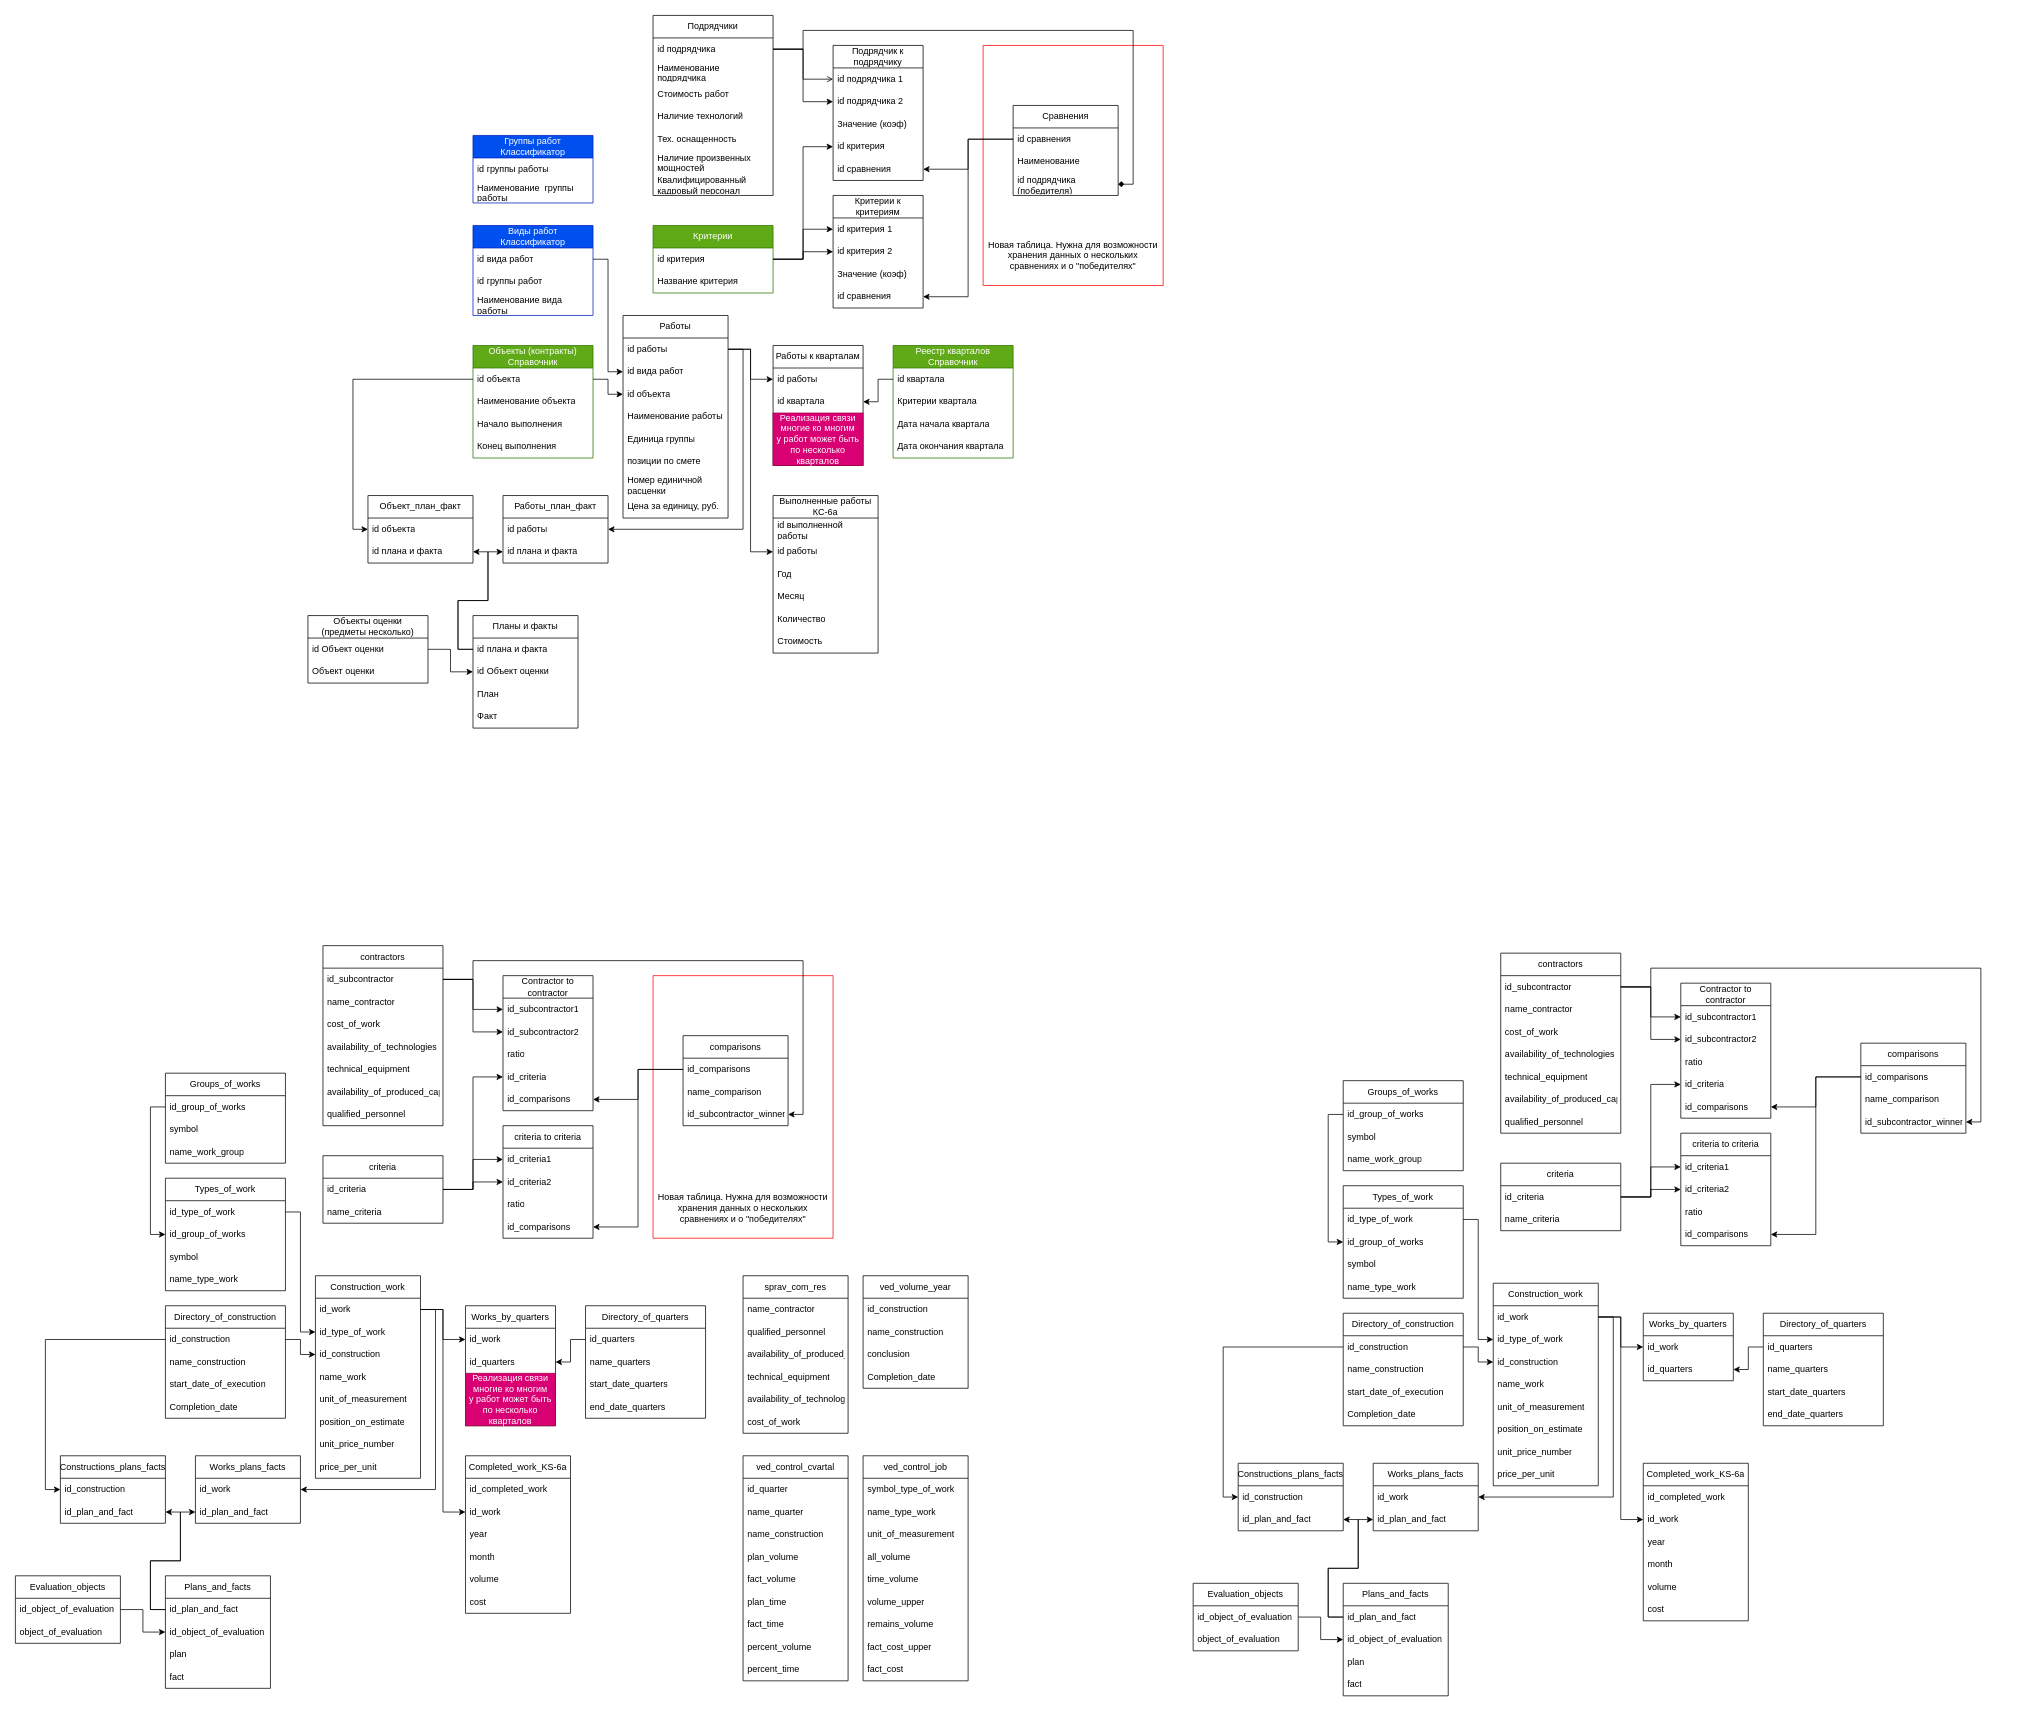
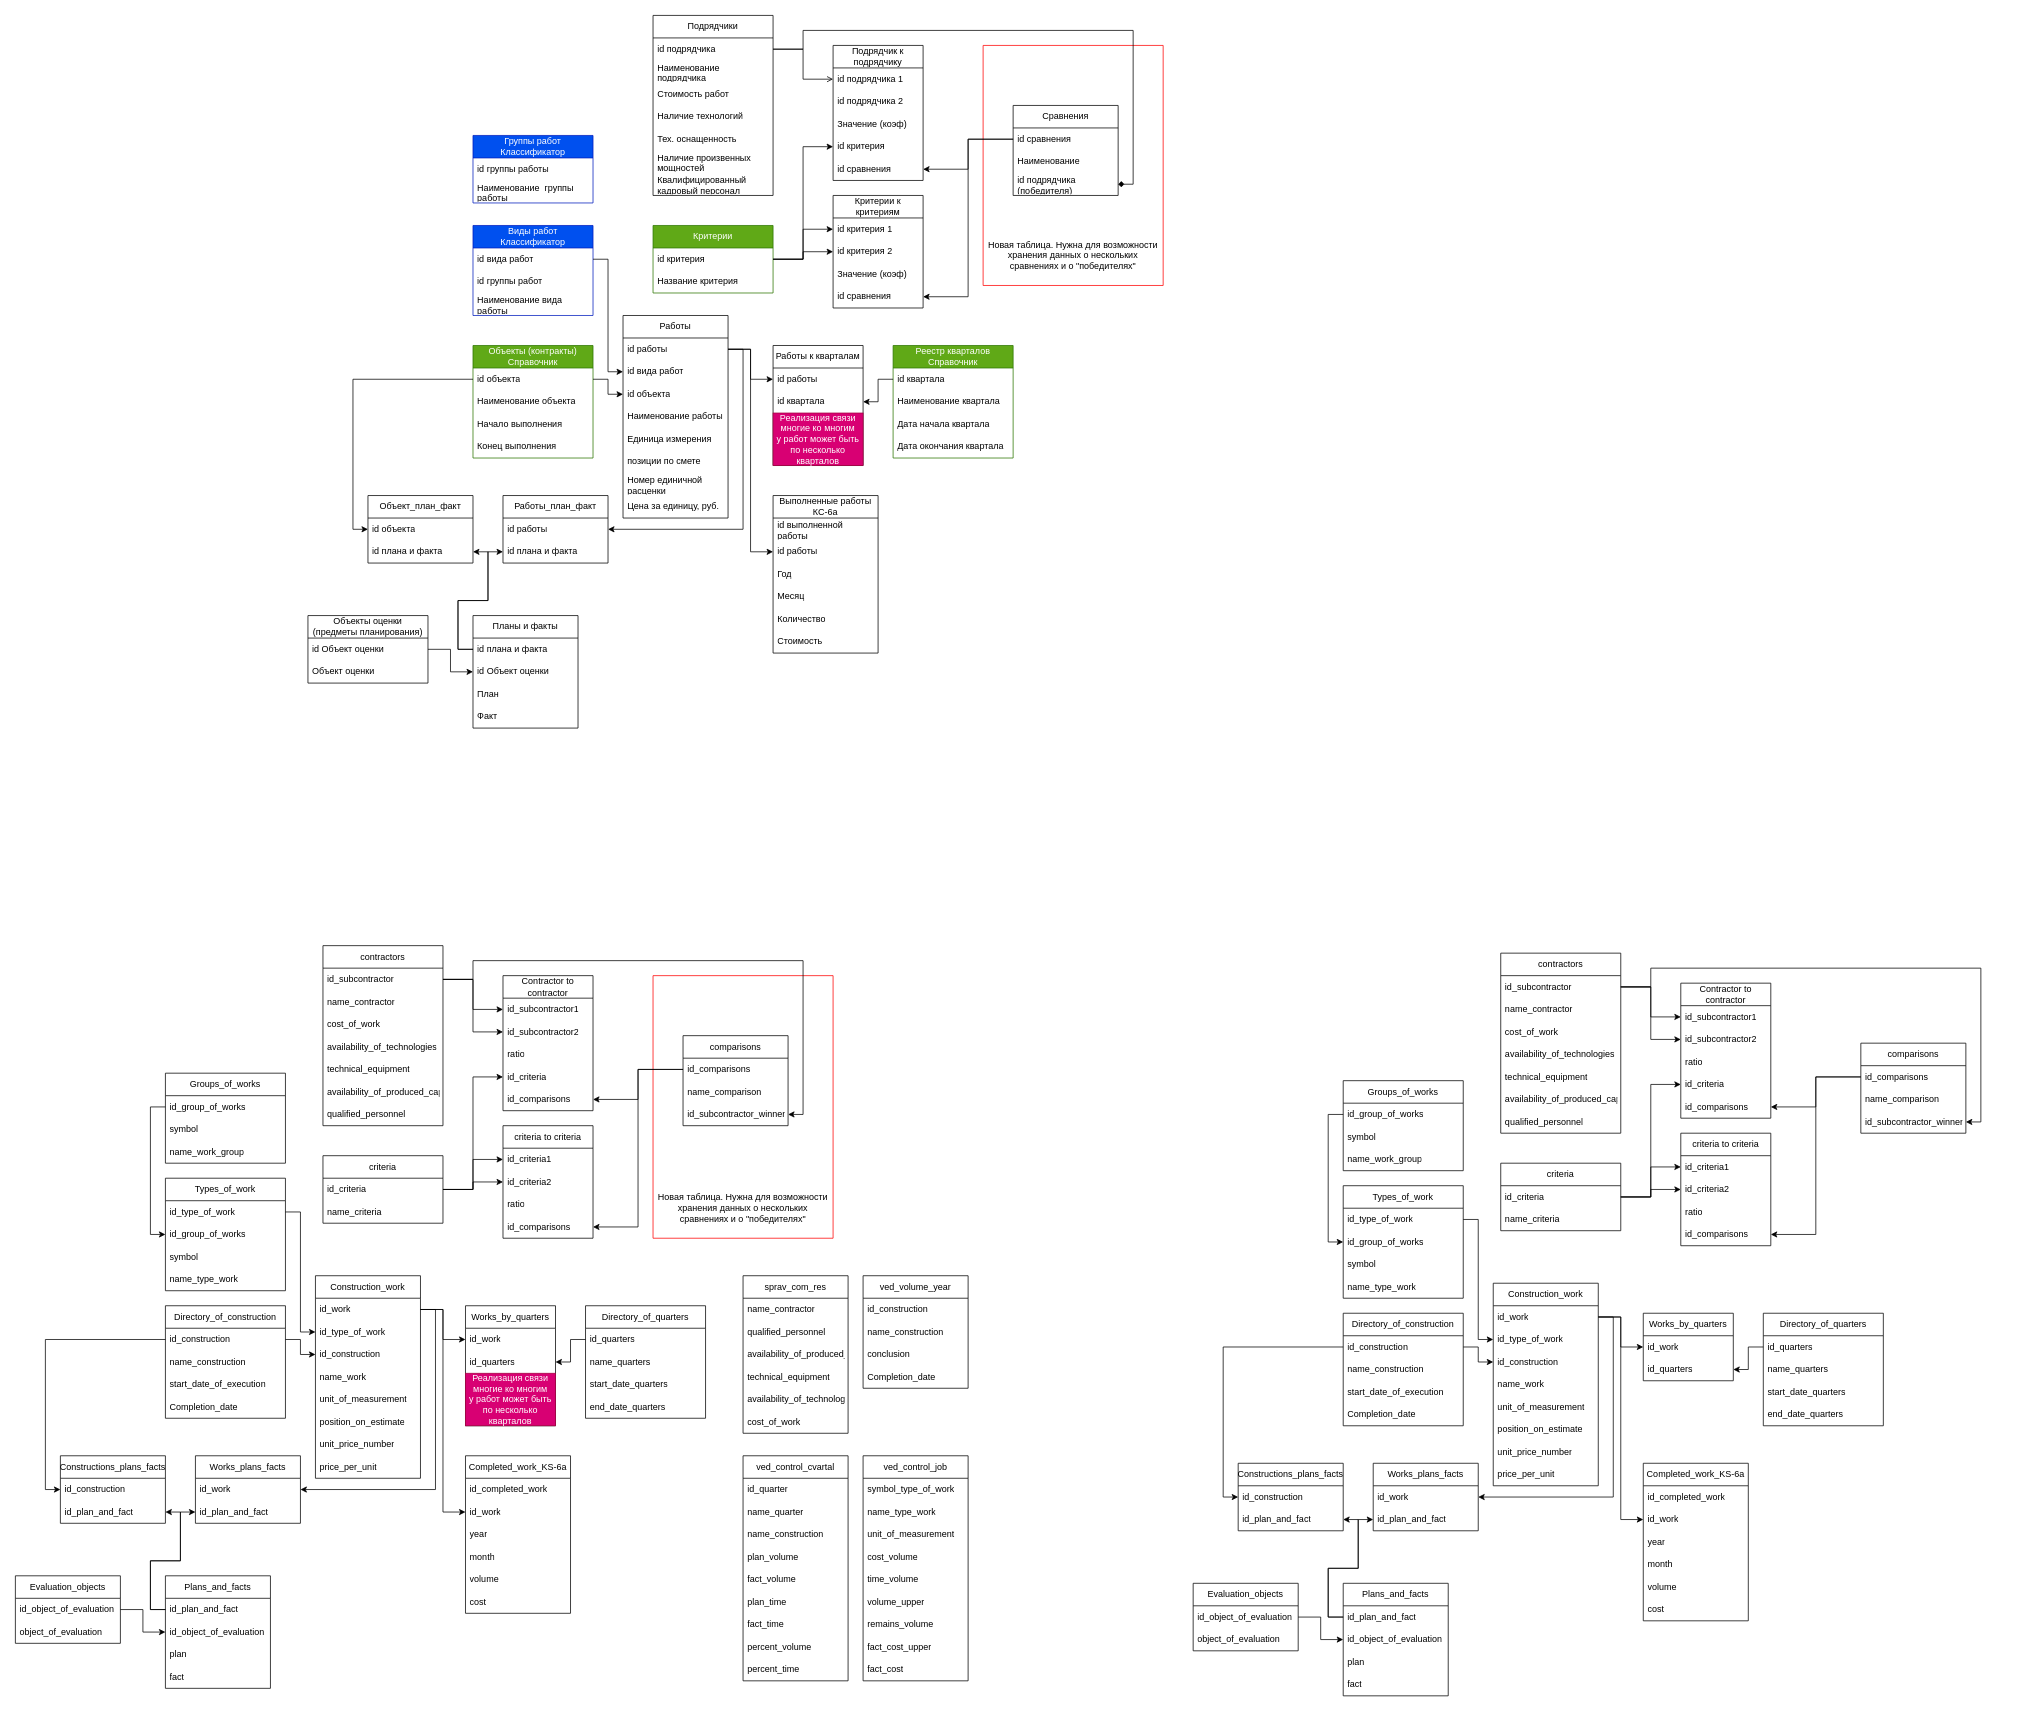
edge "id подрядчика" -> "id подрядчика 2": removed
node "Критерии квартала": label "Критерии квартала" -> "Наименование квартала"
node "Единица группы": label "Единица группы" -> "Единица измерения"
node "Объекты оценки (предметы несколько)": label "Объекты оценки (предметы несколько)" -> "Объекты оценки (предметы планирования)"
node "all_volume": label "all_volume" -> "cost_volume"
